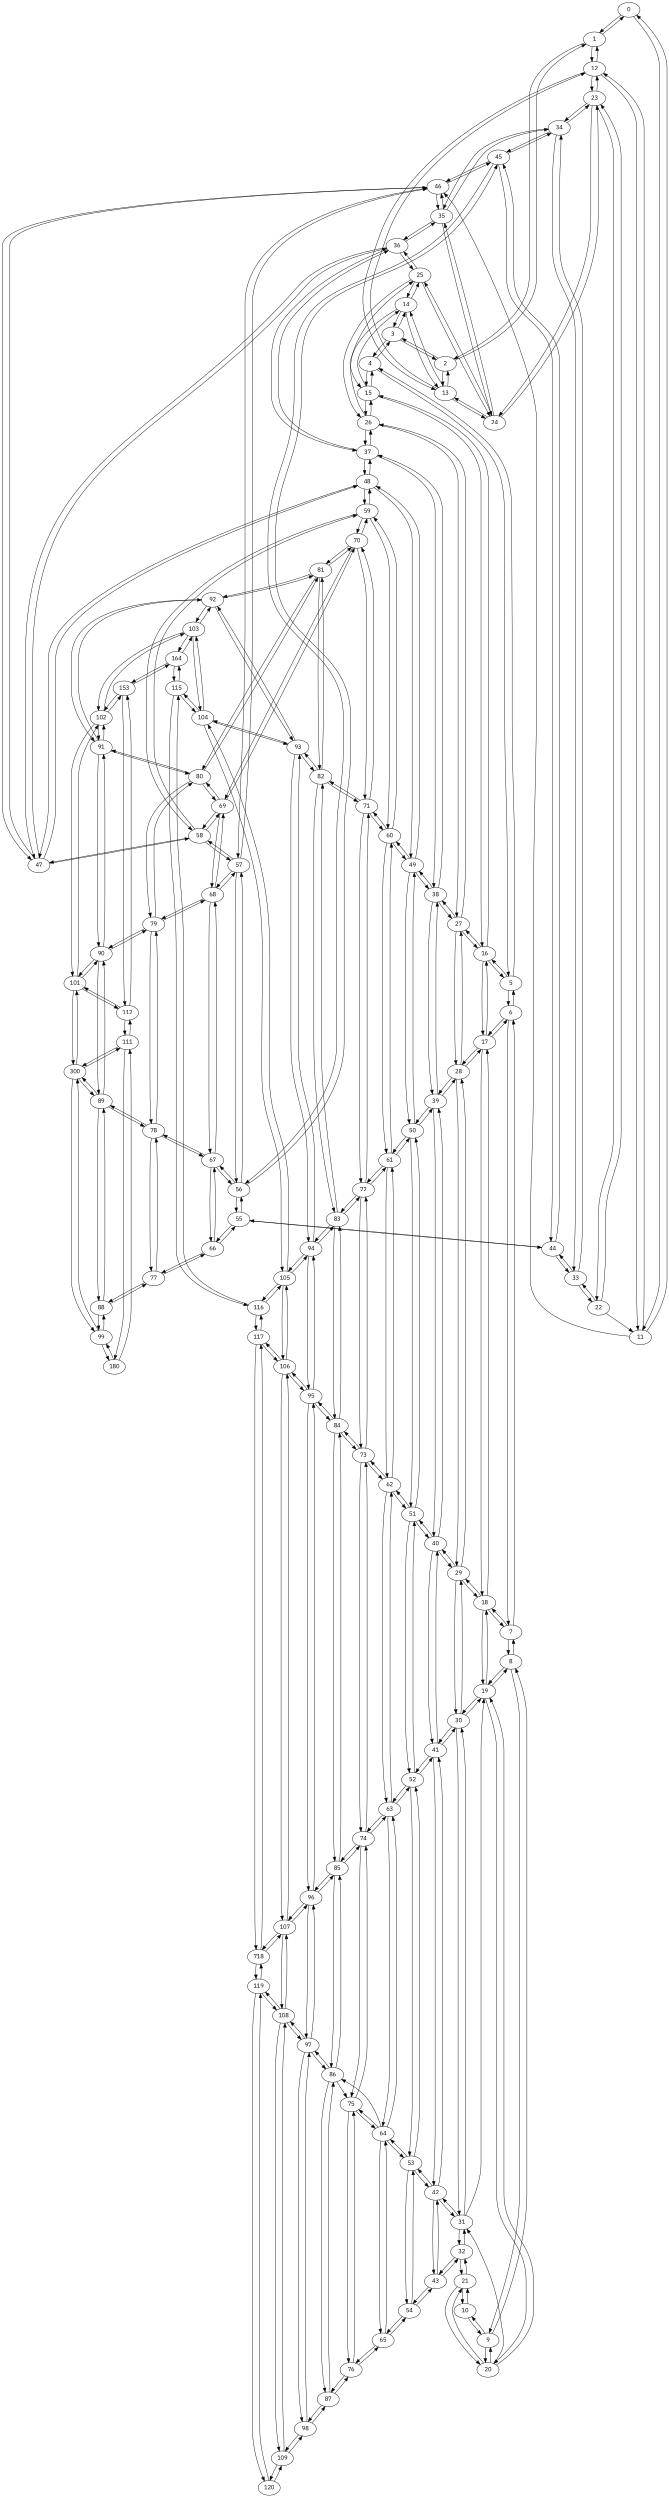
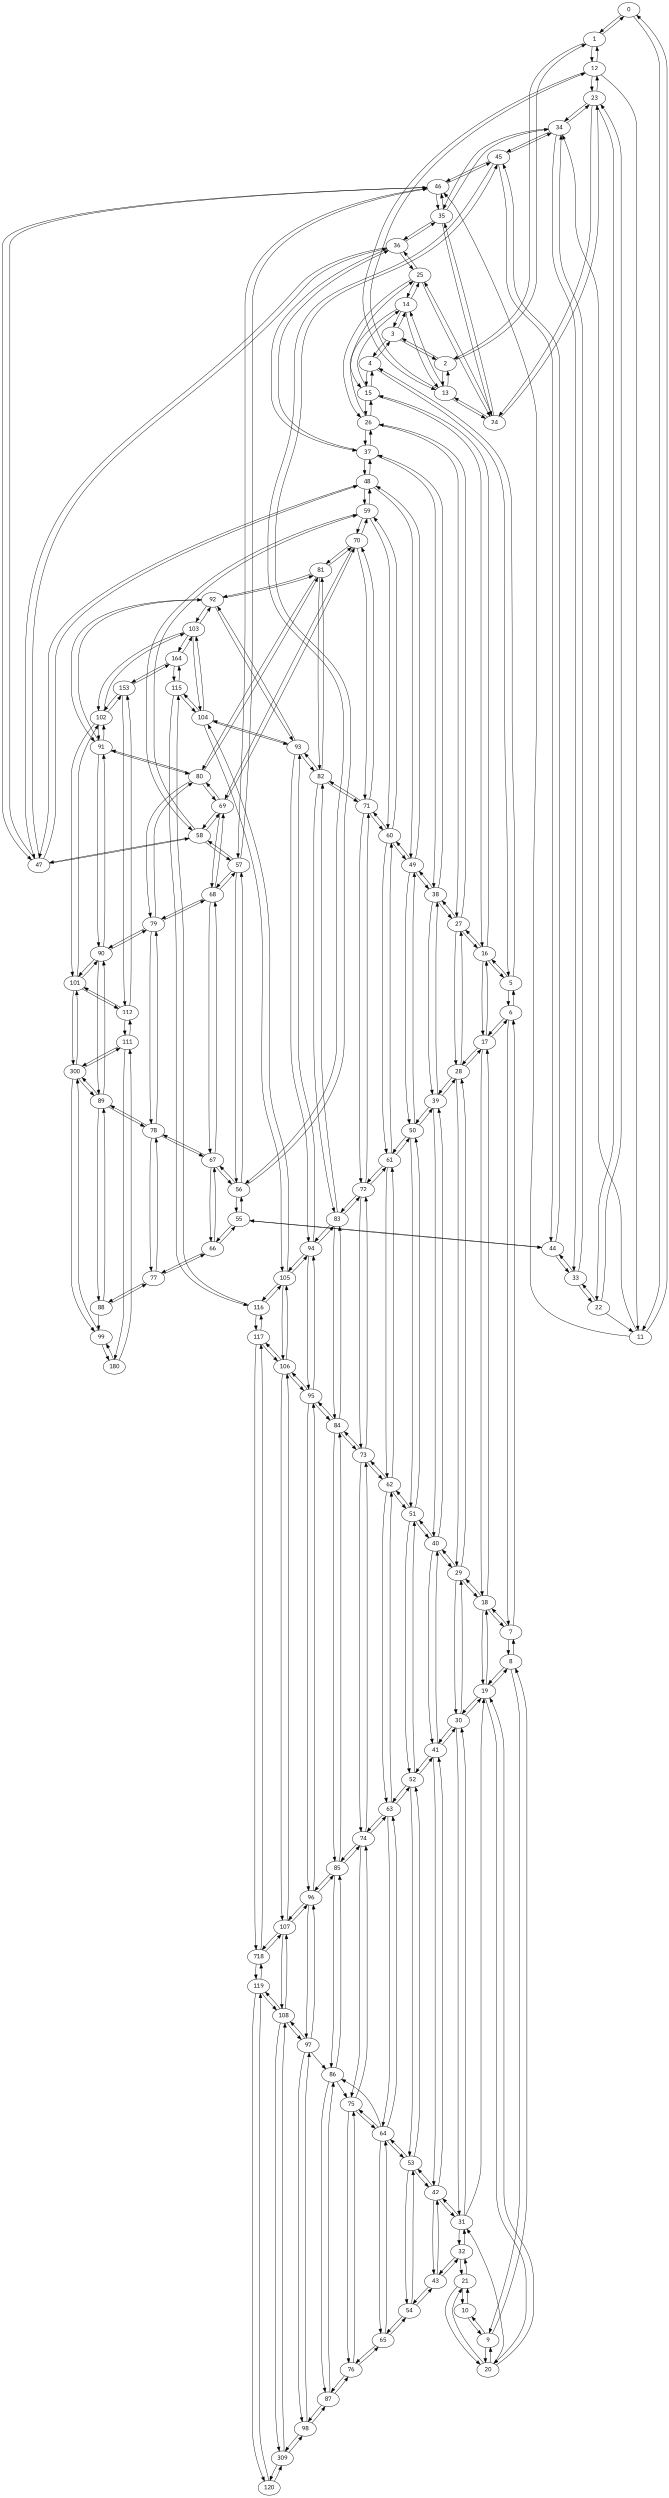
edge "11" -> "12": now "11" -> "34"
edge "99" -> "88": removed
edge "86" -> "97": removed
node "109": label "109" -> "309"
